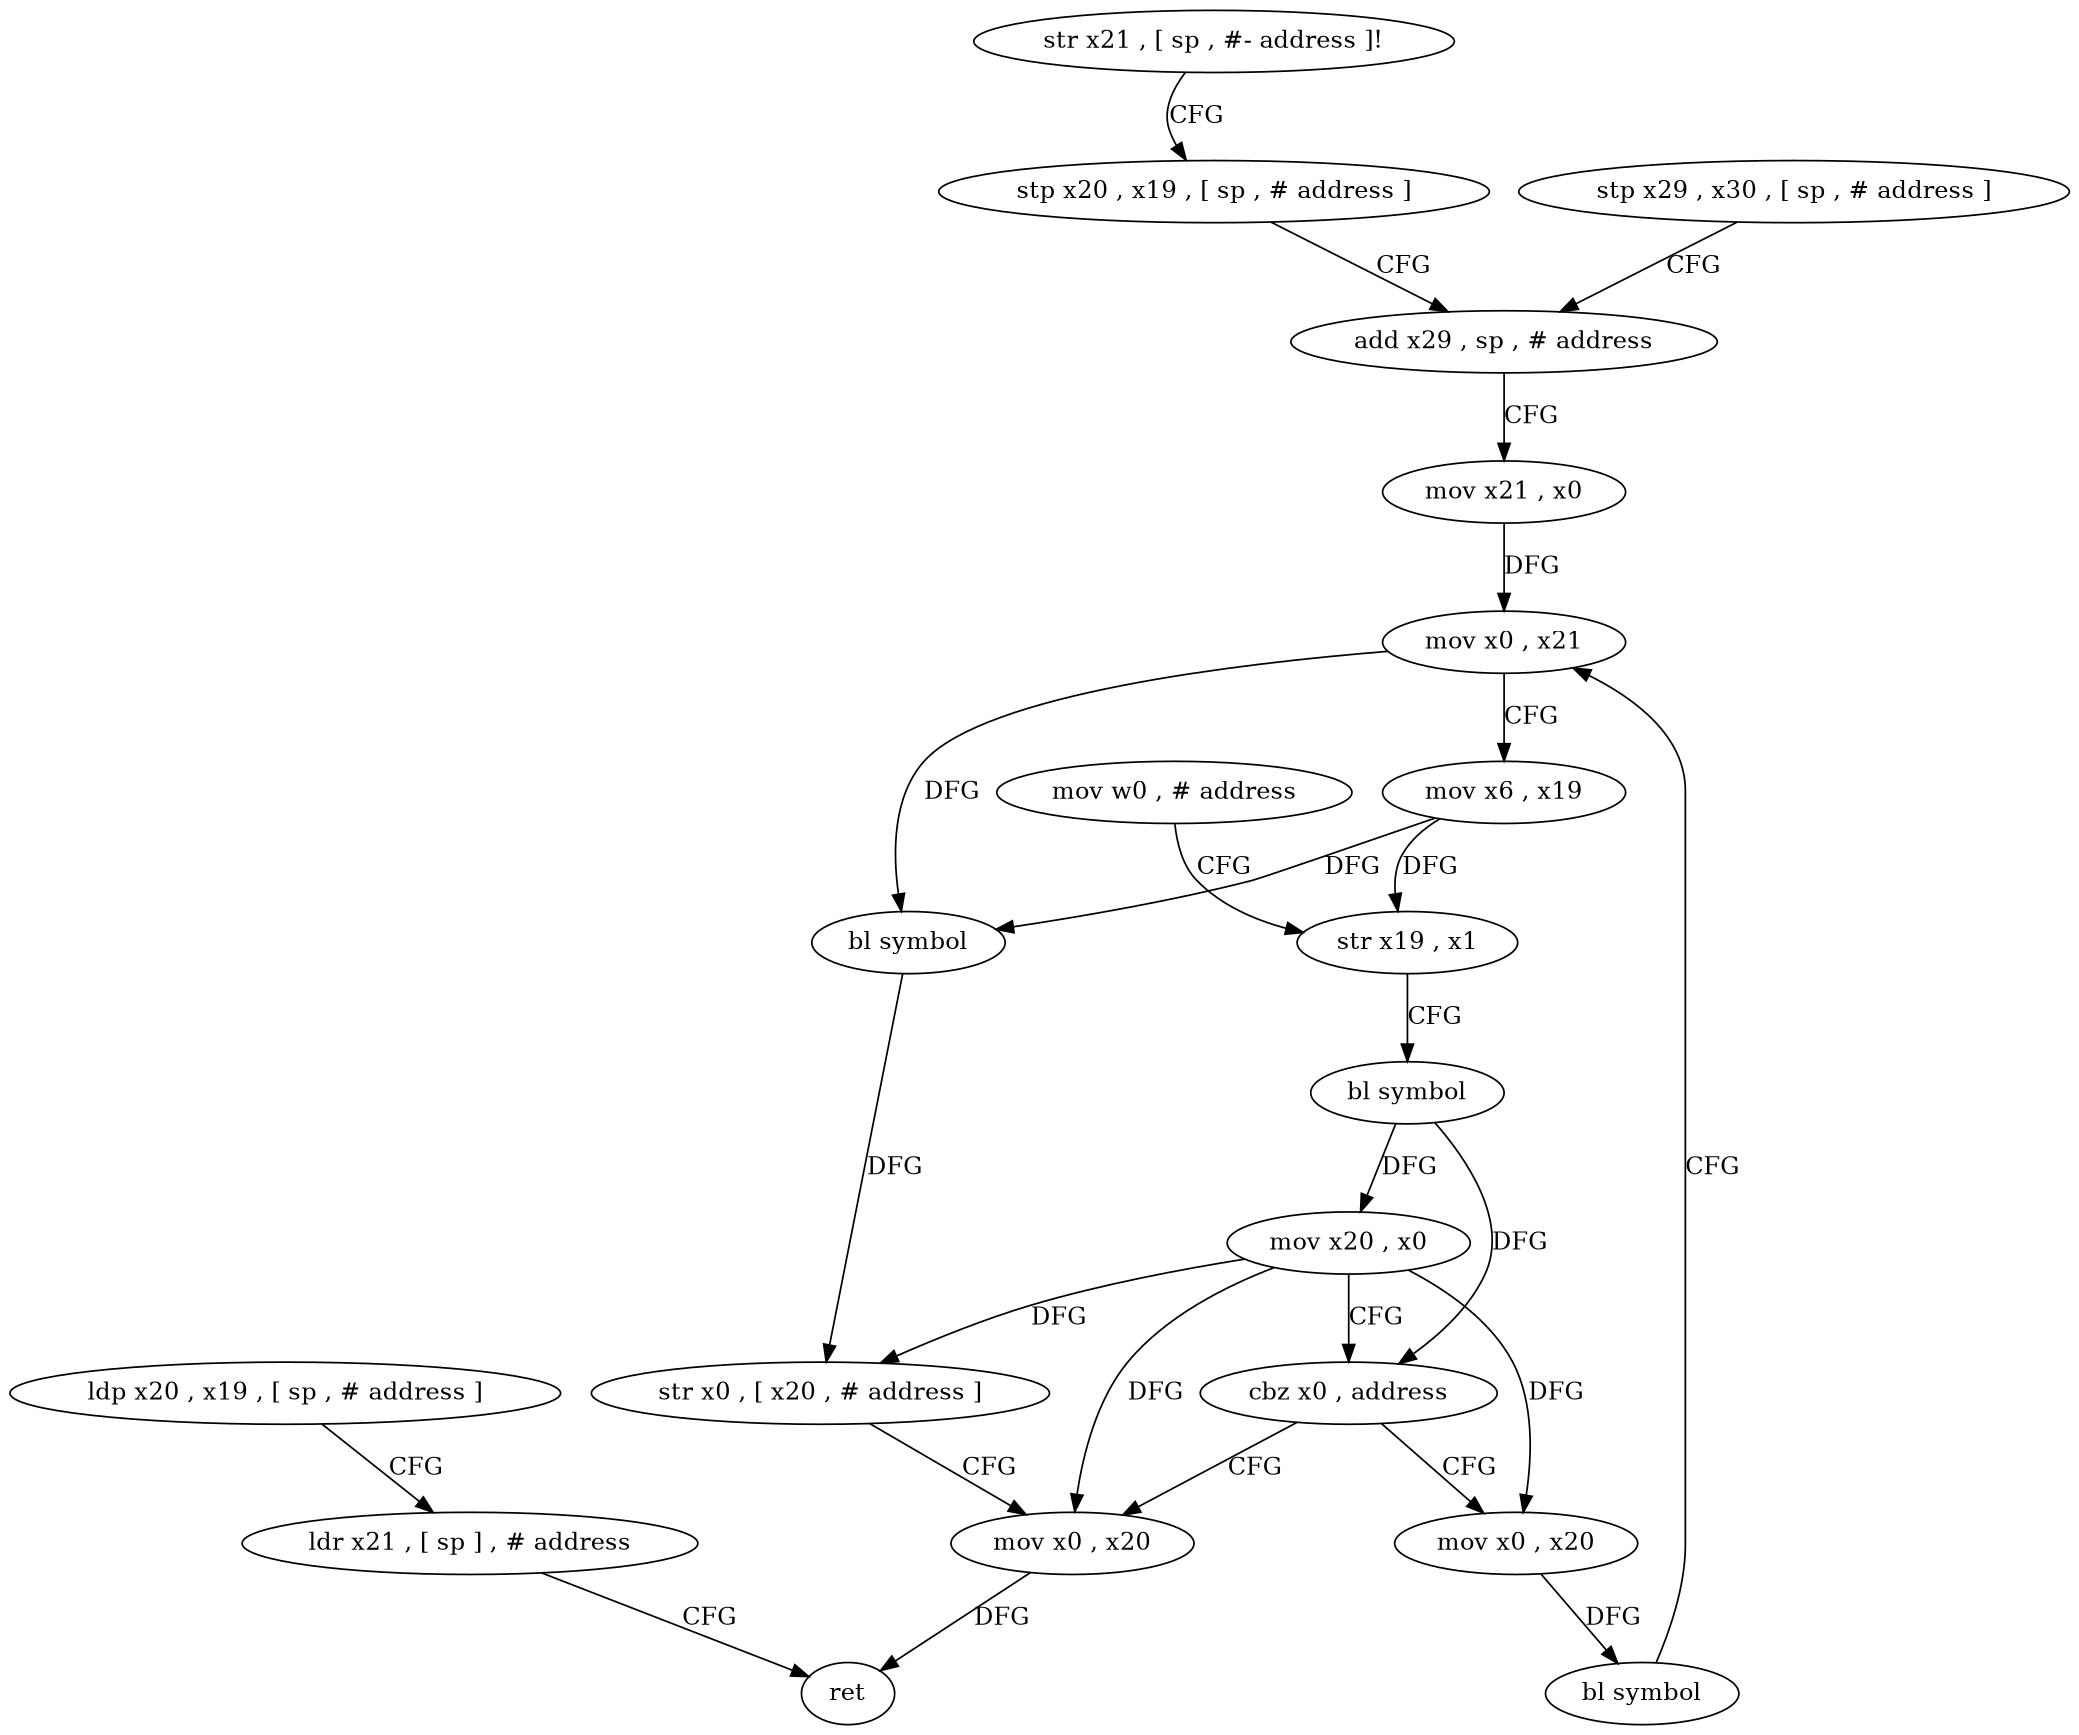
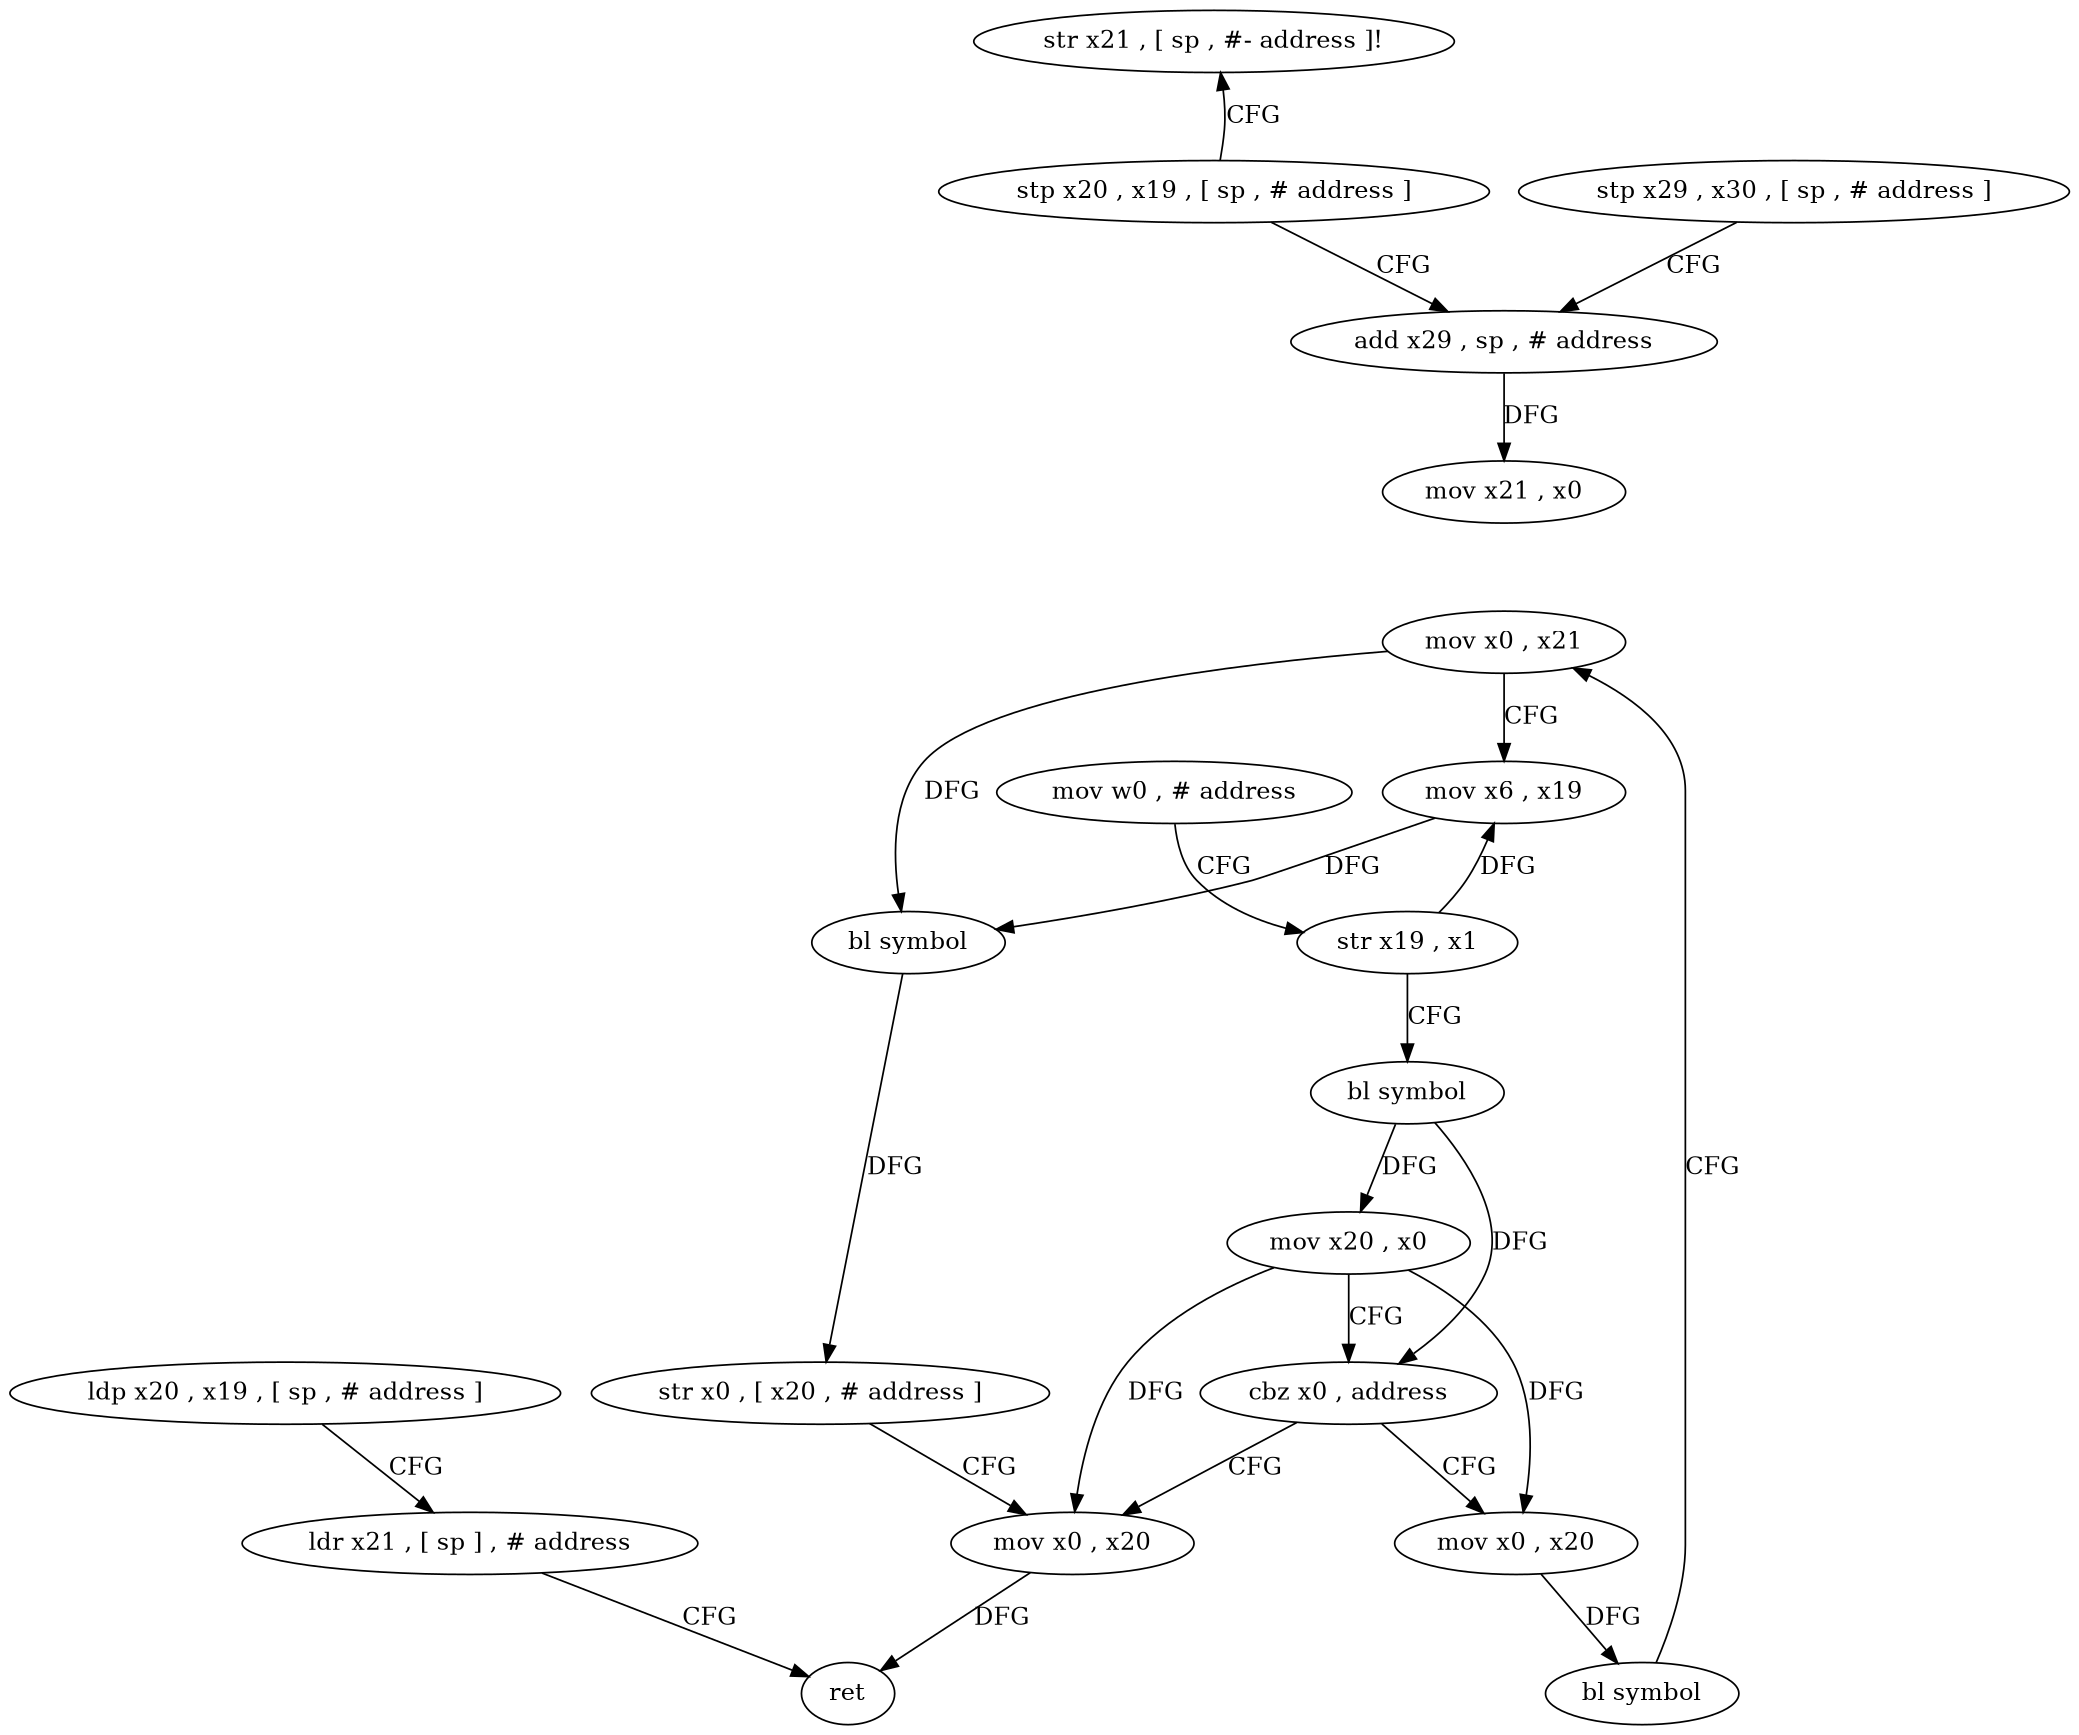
edge "str x21 , [ sp , #- address ]!" -> "stp x20 , x19 , [ sp , # address ]": reversed
edge "add x29 , sp , # address" -> "mov x21 , x0": label "CFG" -> "DFG"
edge "mov x21 , x0" -> "mov x0 , x21": removed, label "DFG"
edge "mov x6 , x19" -> "str x19 , x1": reversed
edge "mov x20 , x0" -> "str x0 , [ x20 , # address ]": removed, label "DFG"
